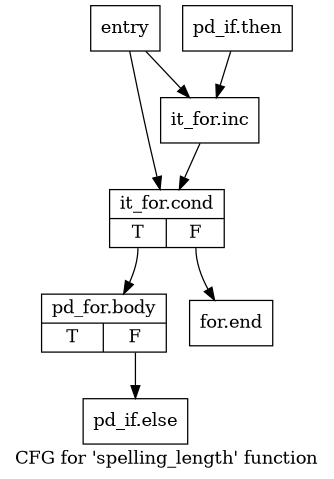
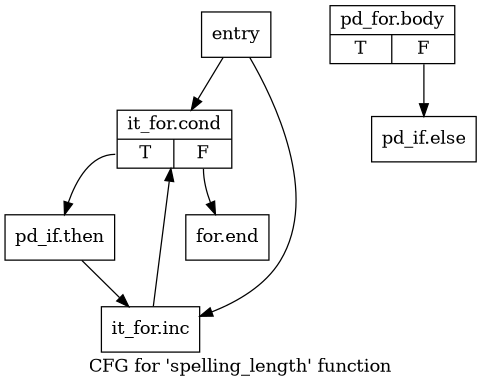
edge "it_for.cond" -> "pd_for.body": now "it_for.cond" -> "pd_if.then"
